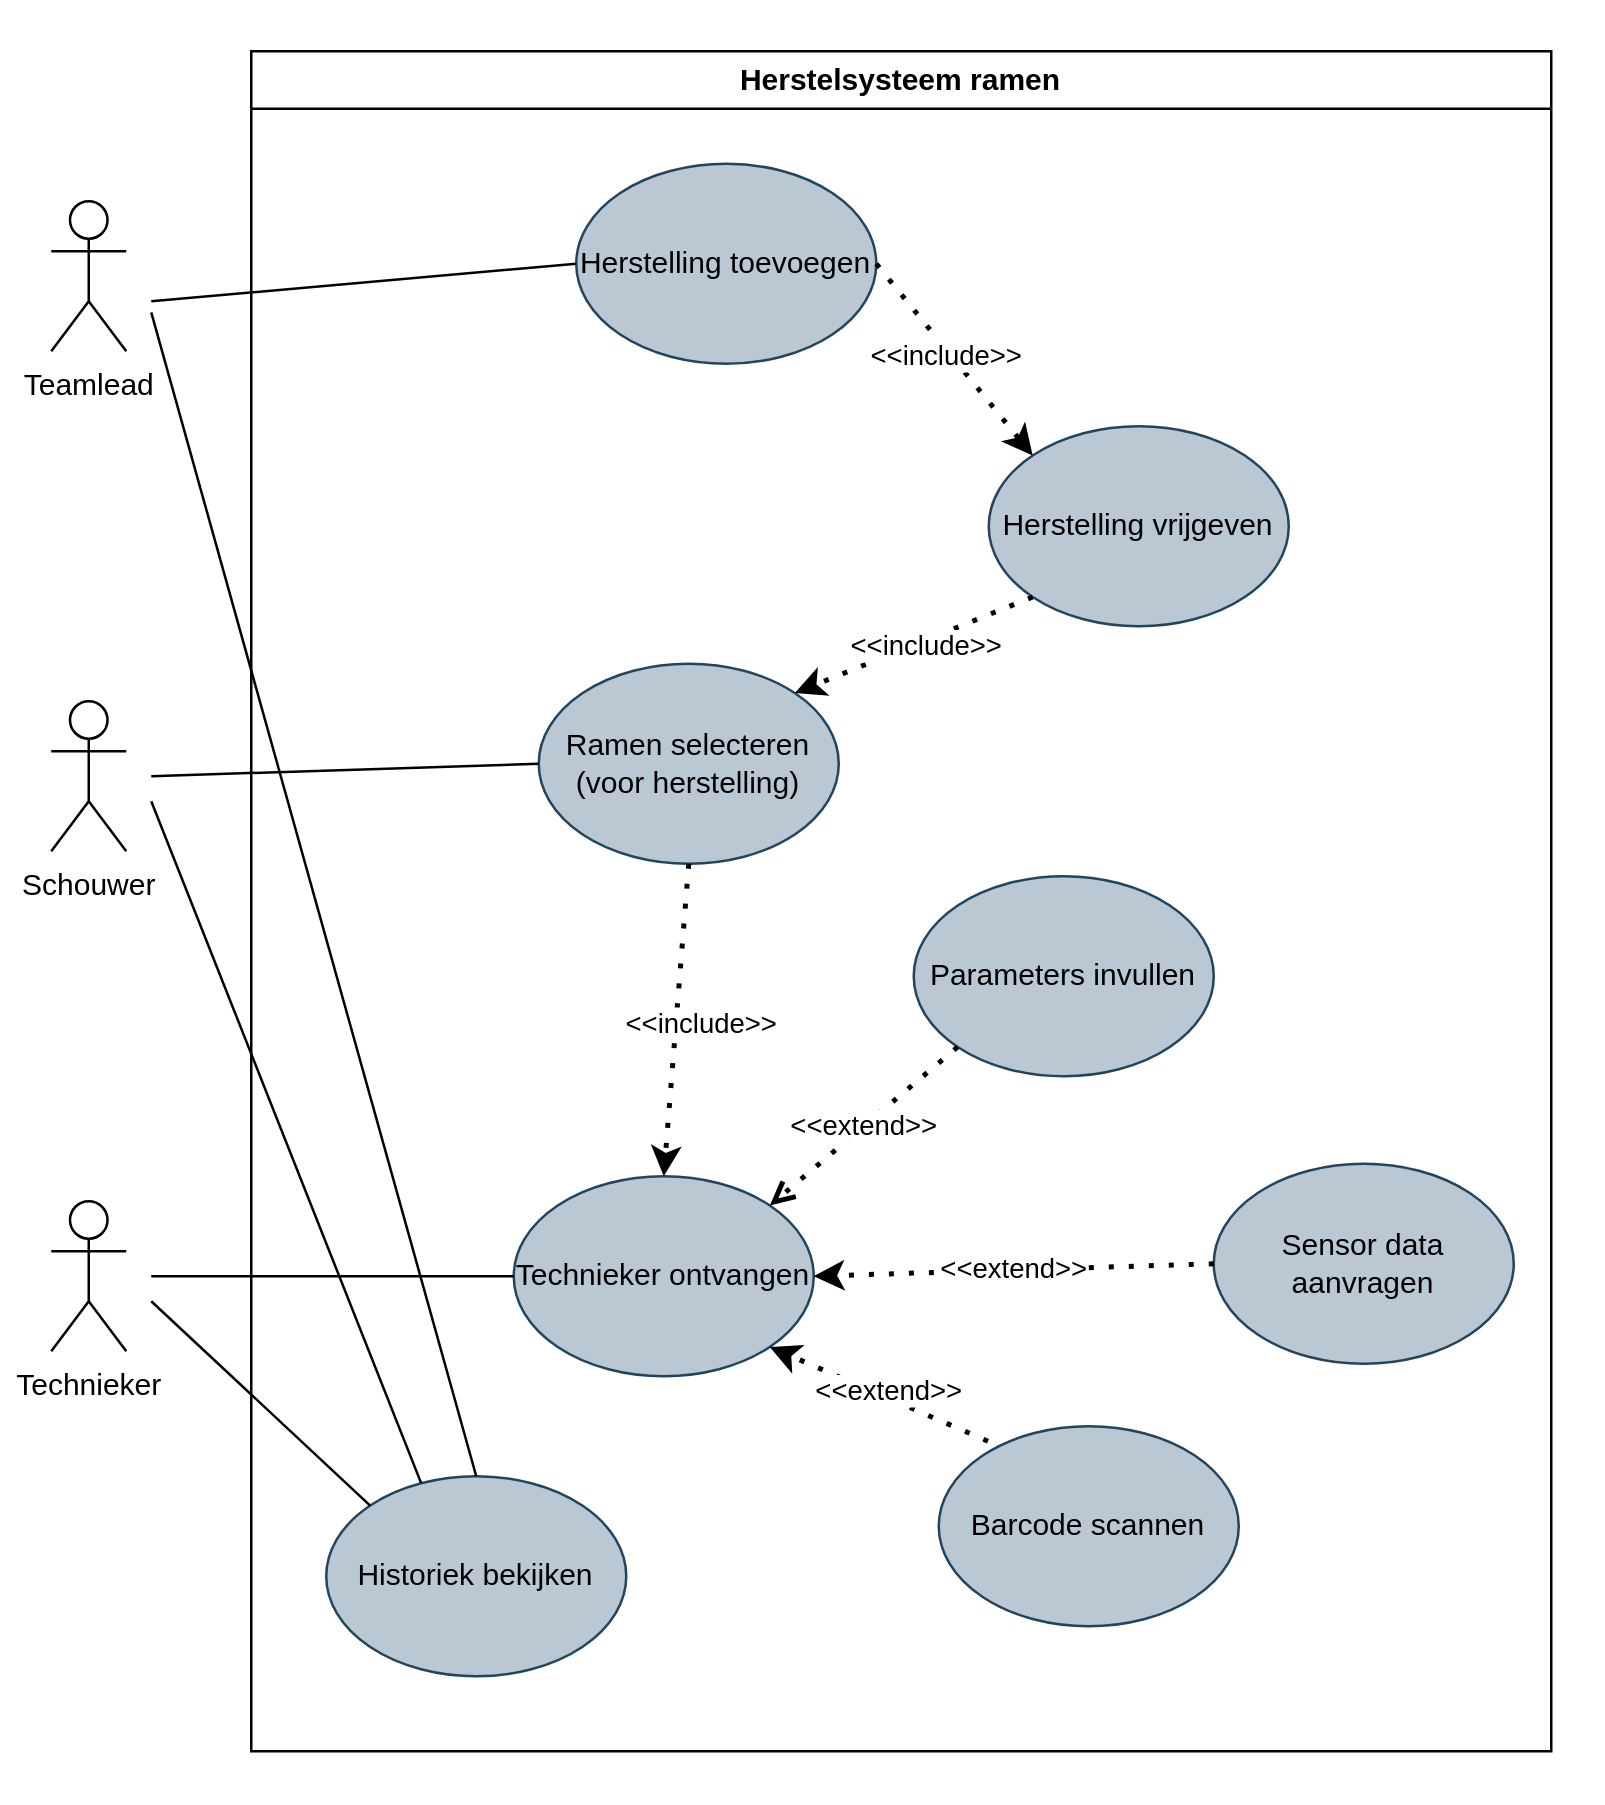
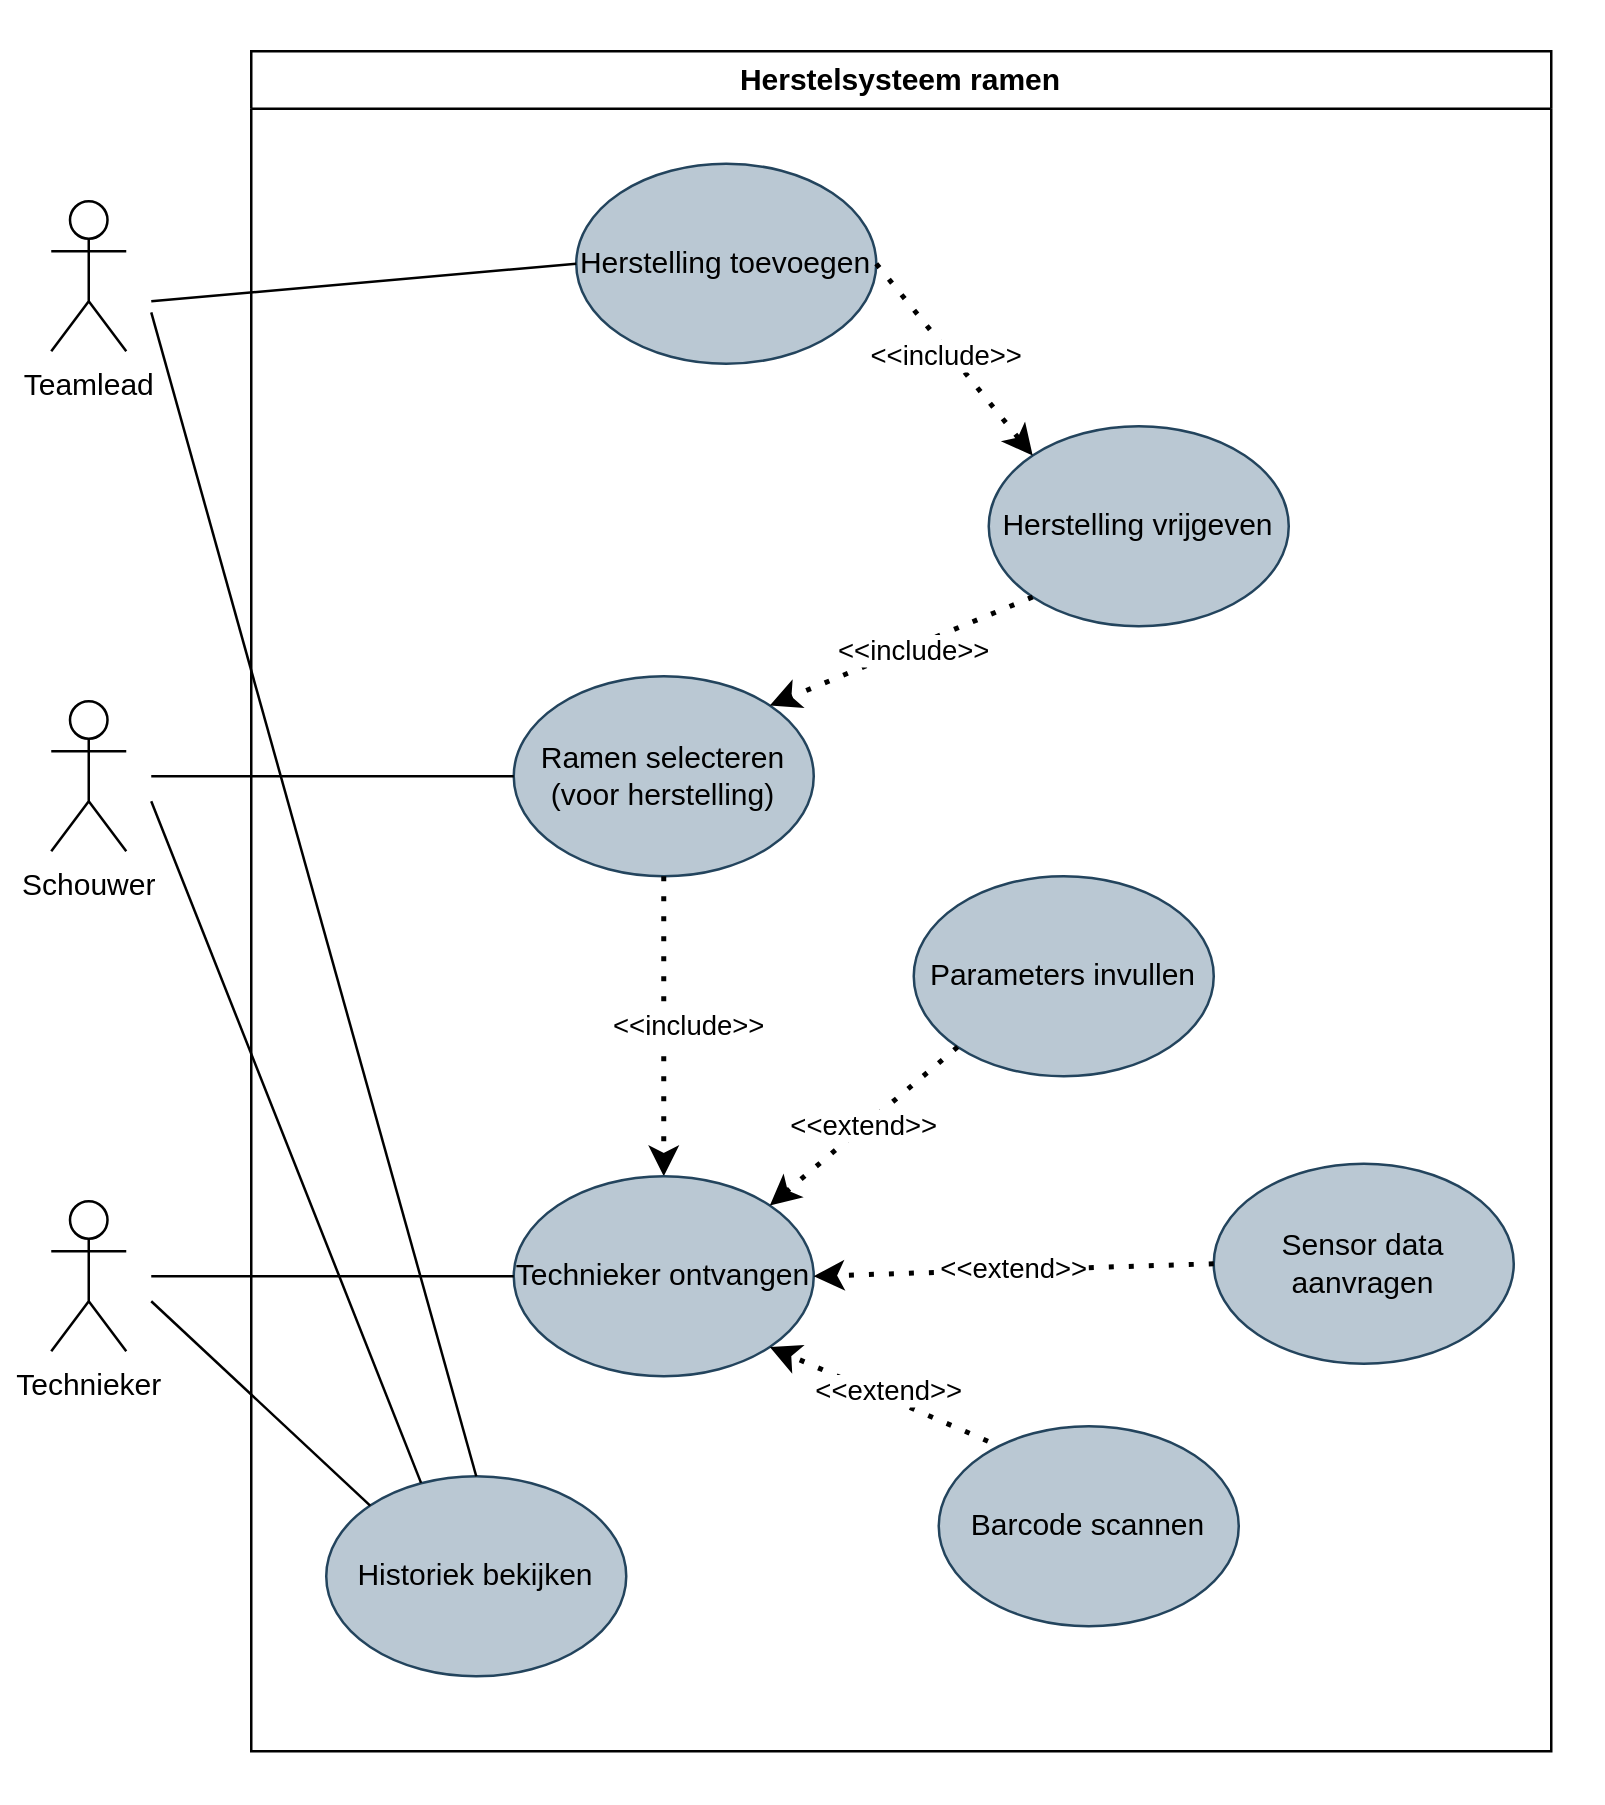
node "Ramen selecteren (voor herstelling)": moved (689, 764) -> (664, 776)
edge "Parameters invullen" -> "Technieker ontvangen": arrowhead open -> classic
